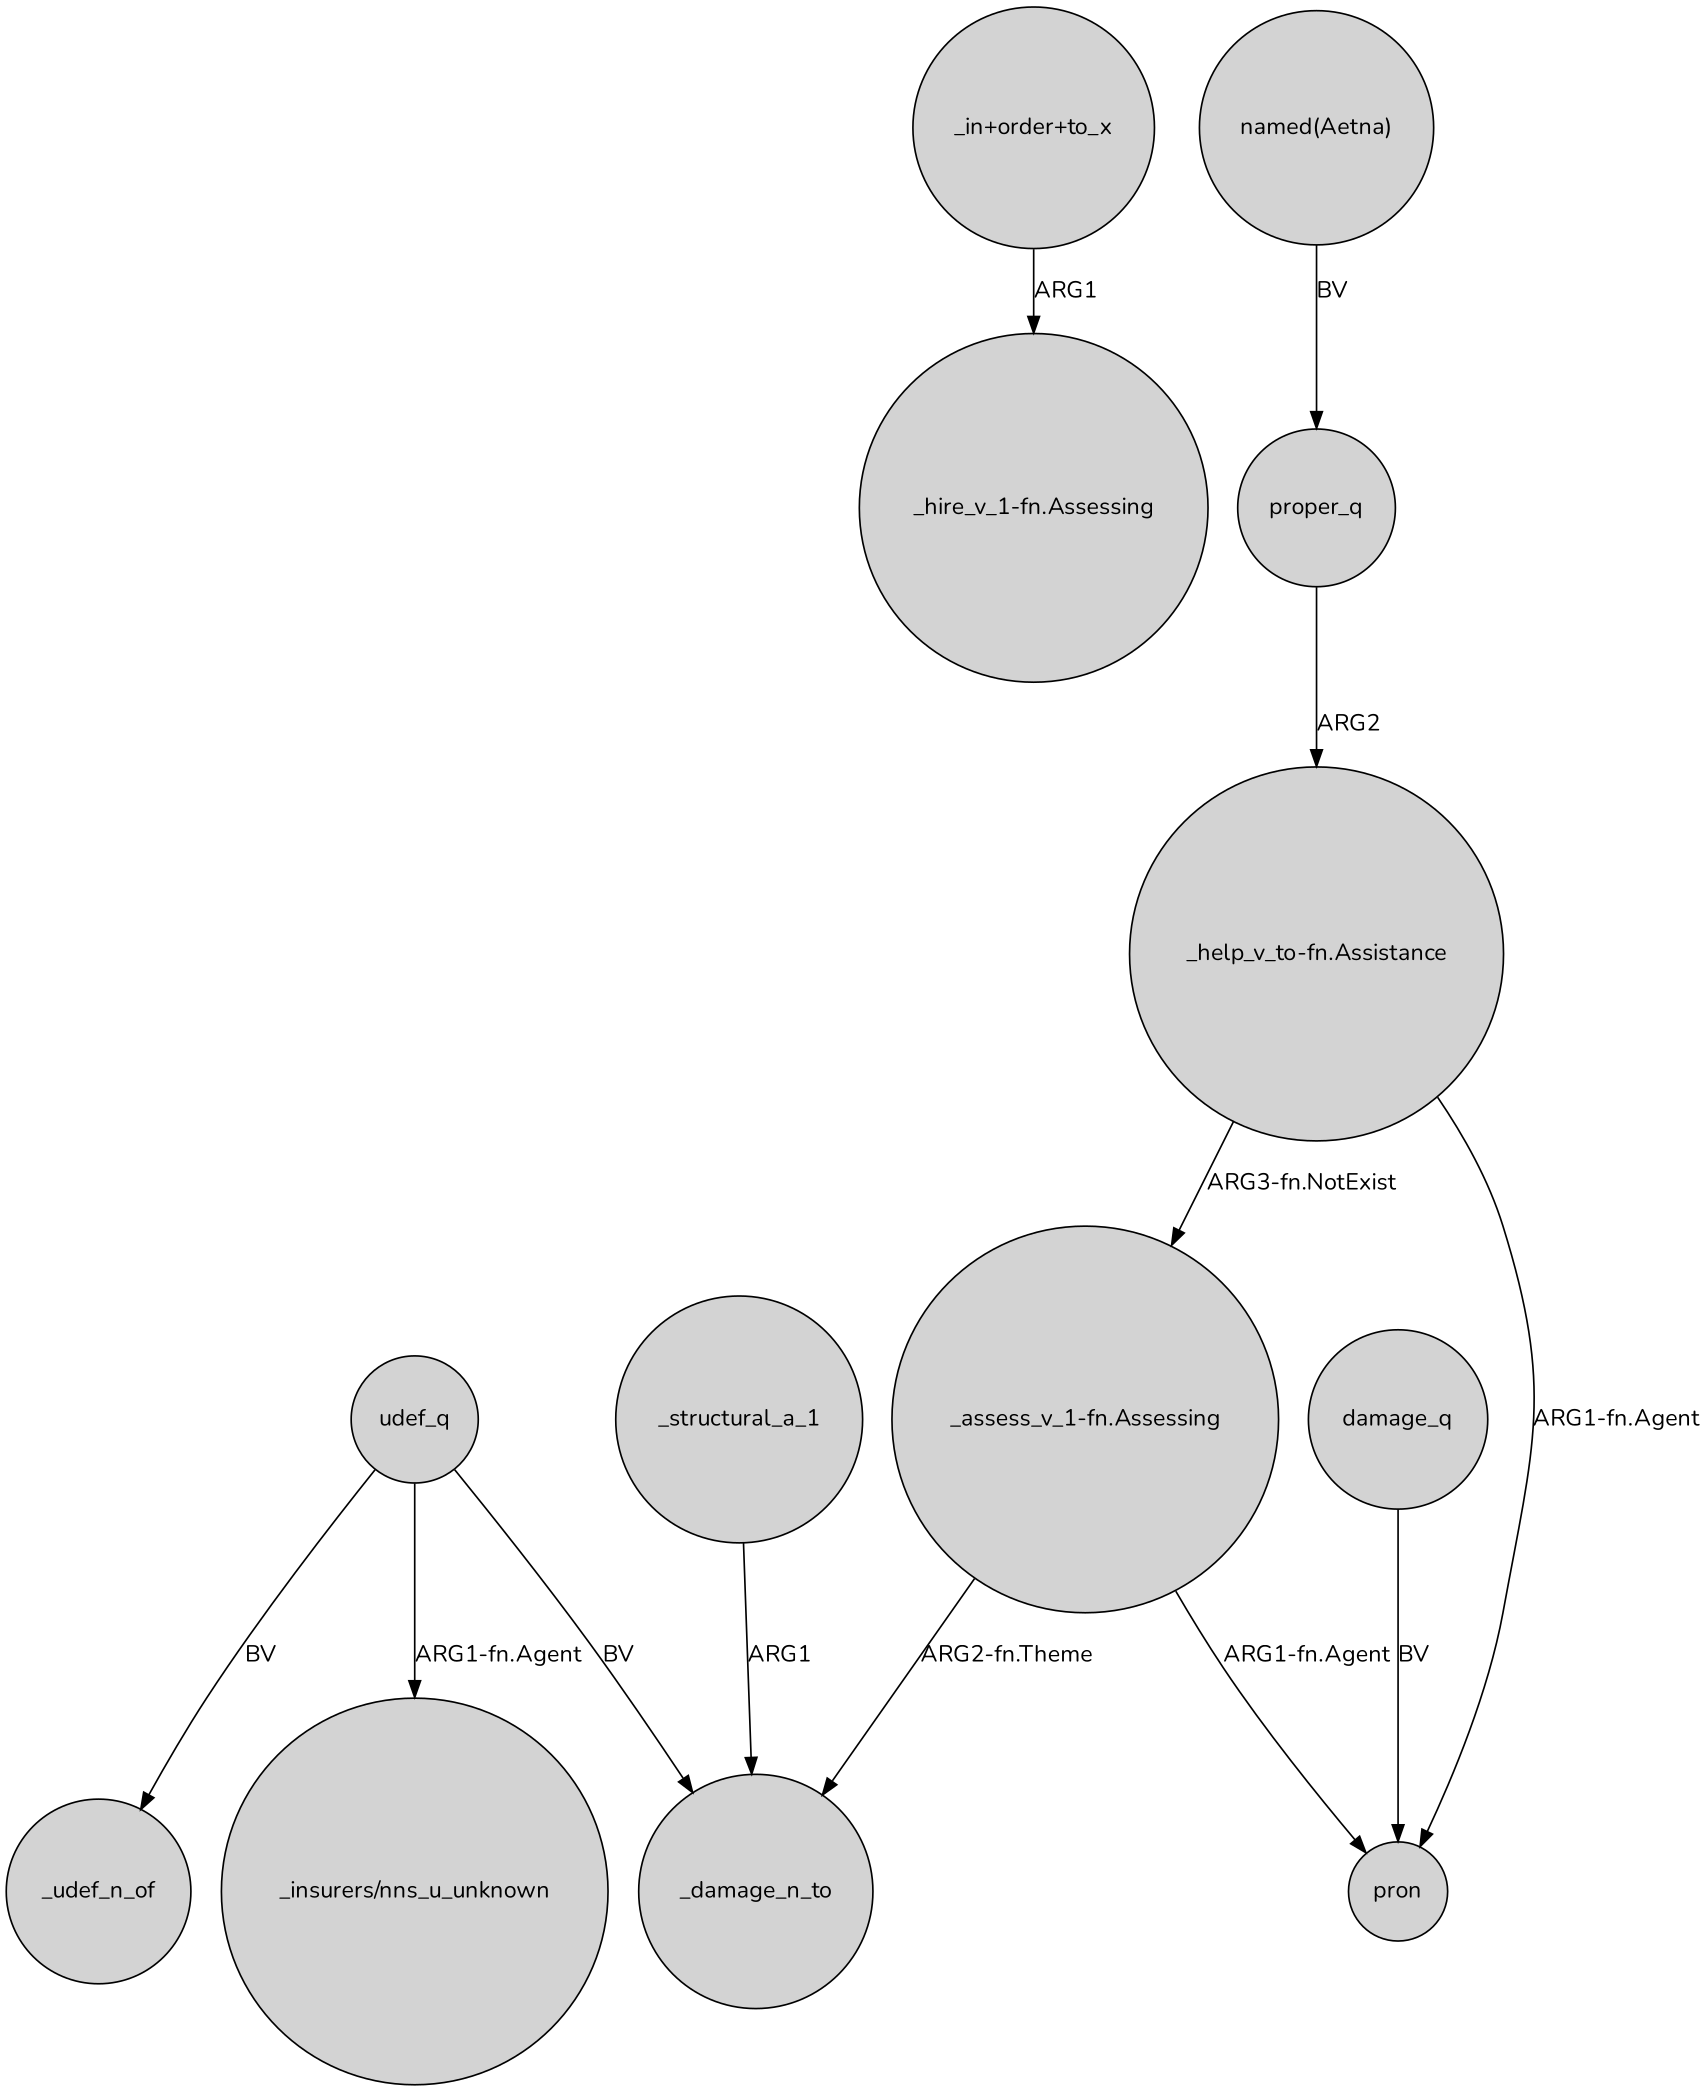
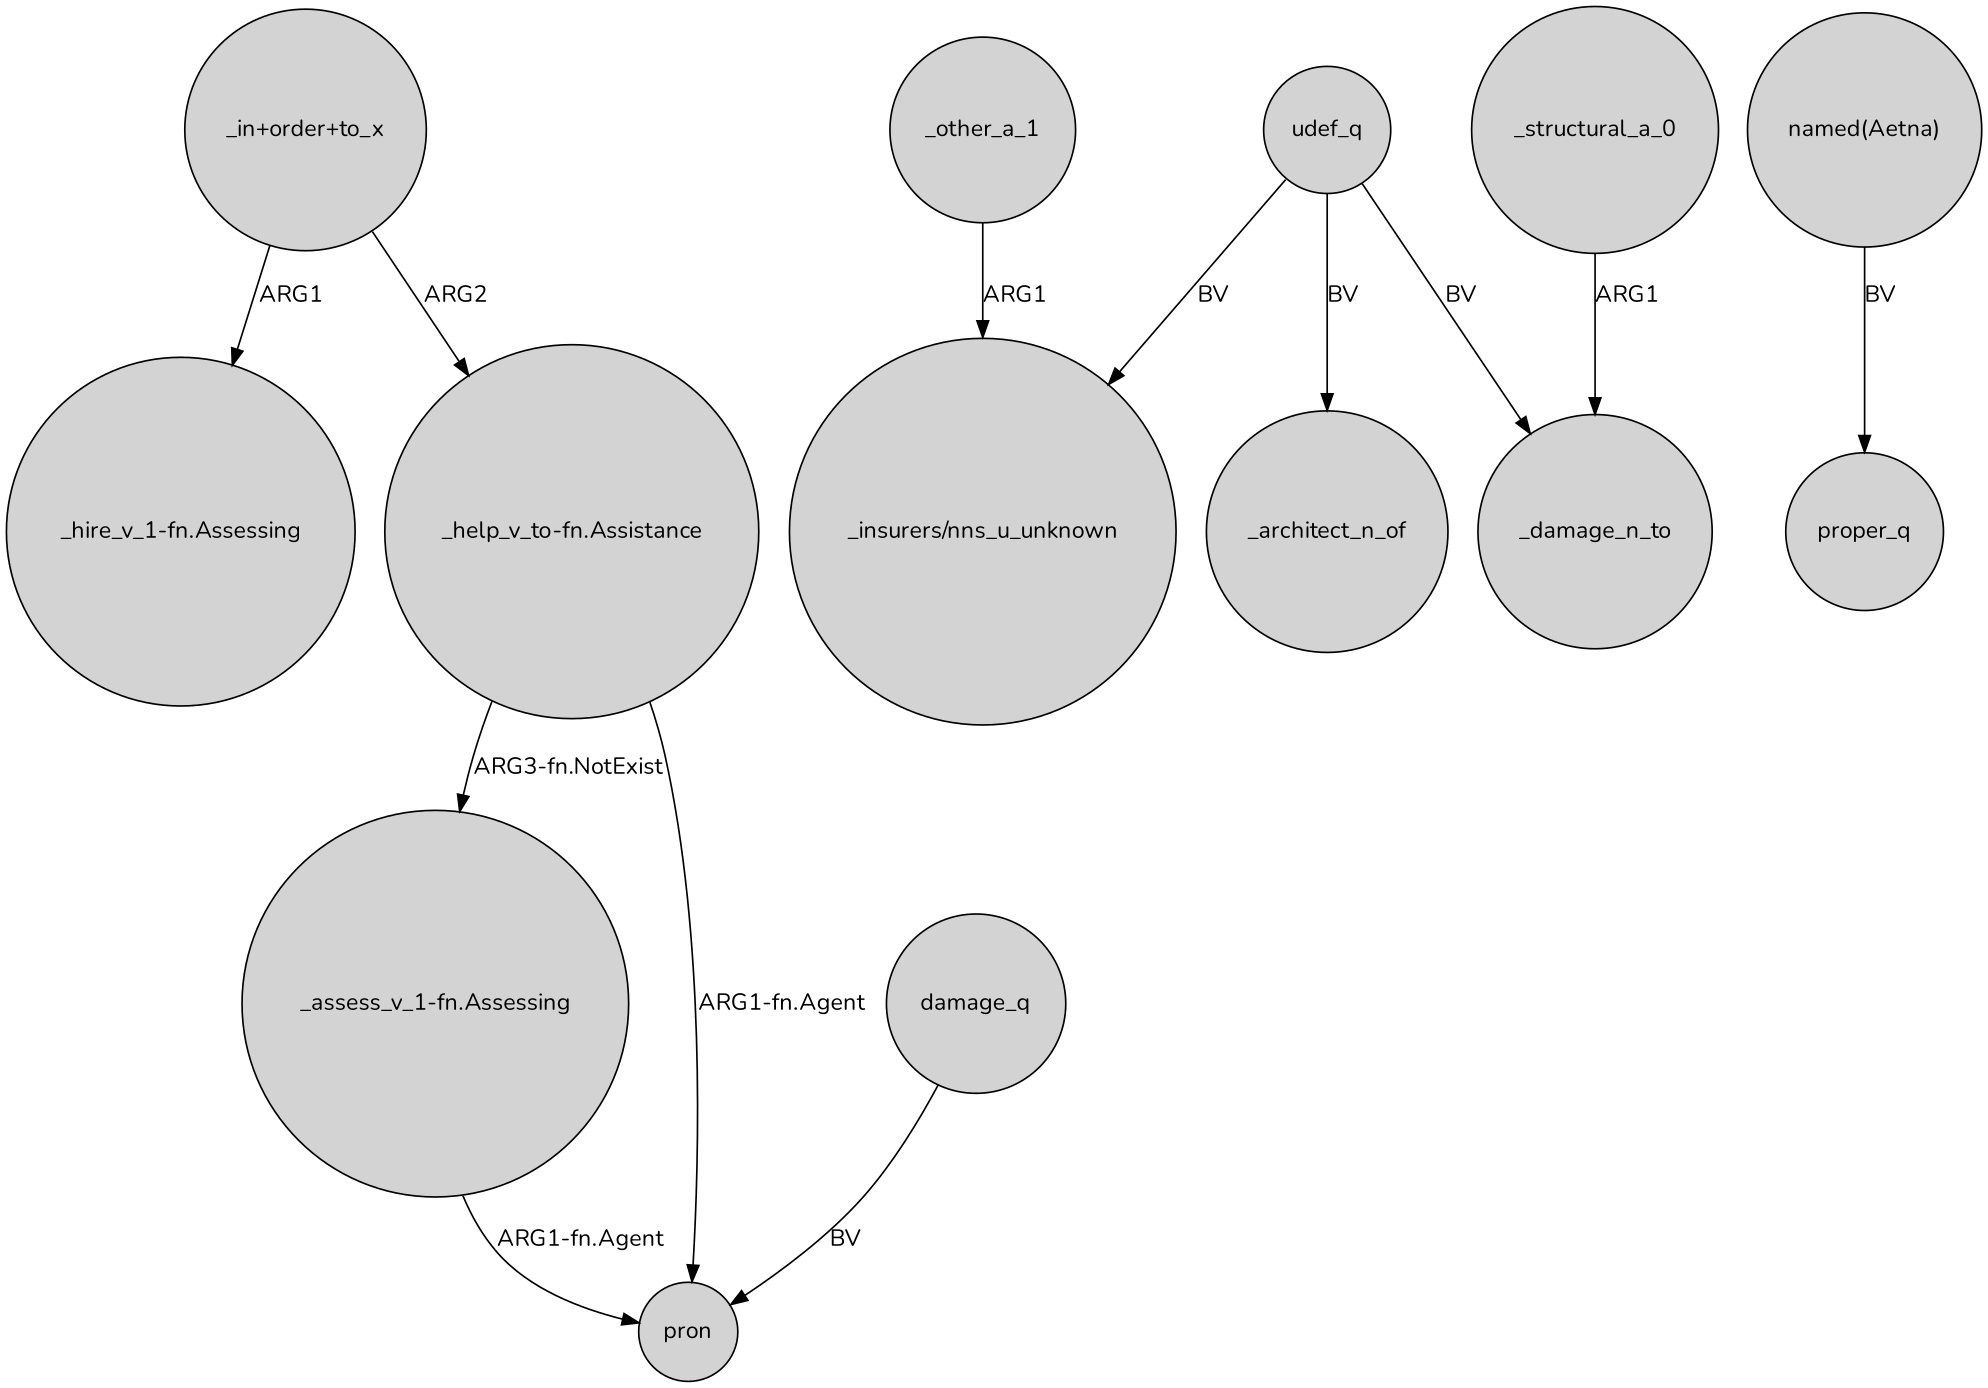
node "_other_a_1": added
edge "proper_q" -> "_help_v_to-fn.Assistance": now "_in+order+to_x" -> "_help_v_to-fn.Assistance"
node "_structural_a_1": label "_structural_a_1" -> "_structural_a_0"
edge "udef_q" -> "_insurers/nns_u_unknown": label "ARG1-fn.Agent" -> "BV"
edge "_assess_v_1-fn.Assessing" -> "_damage_n_to": removed, label "ARG2-fn.Theme"
node "_udef_n_of": label "_udef_n_of" -> "_architect_n_of"
